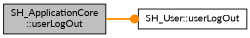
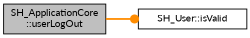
node "SH_User::userLogOut": label "SH_User::userLogOut" -> "SH_User::isValid"
